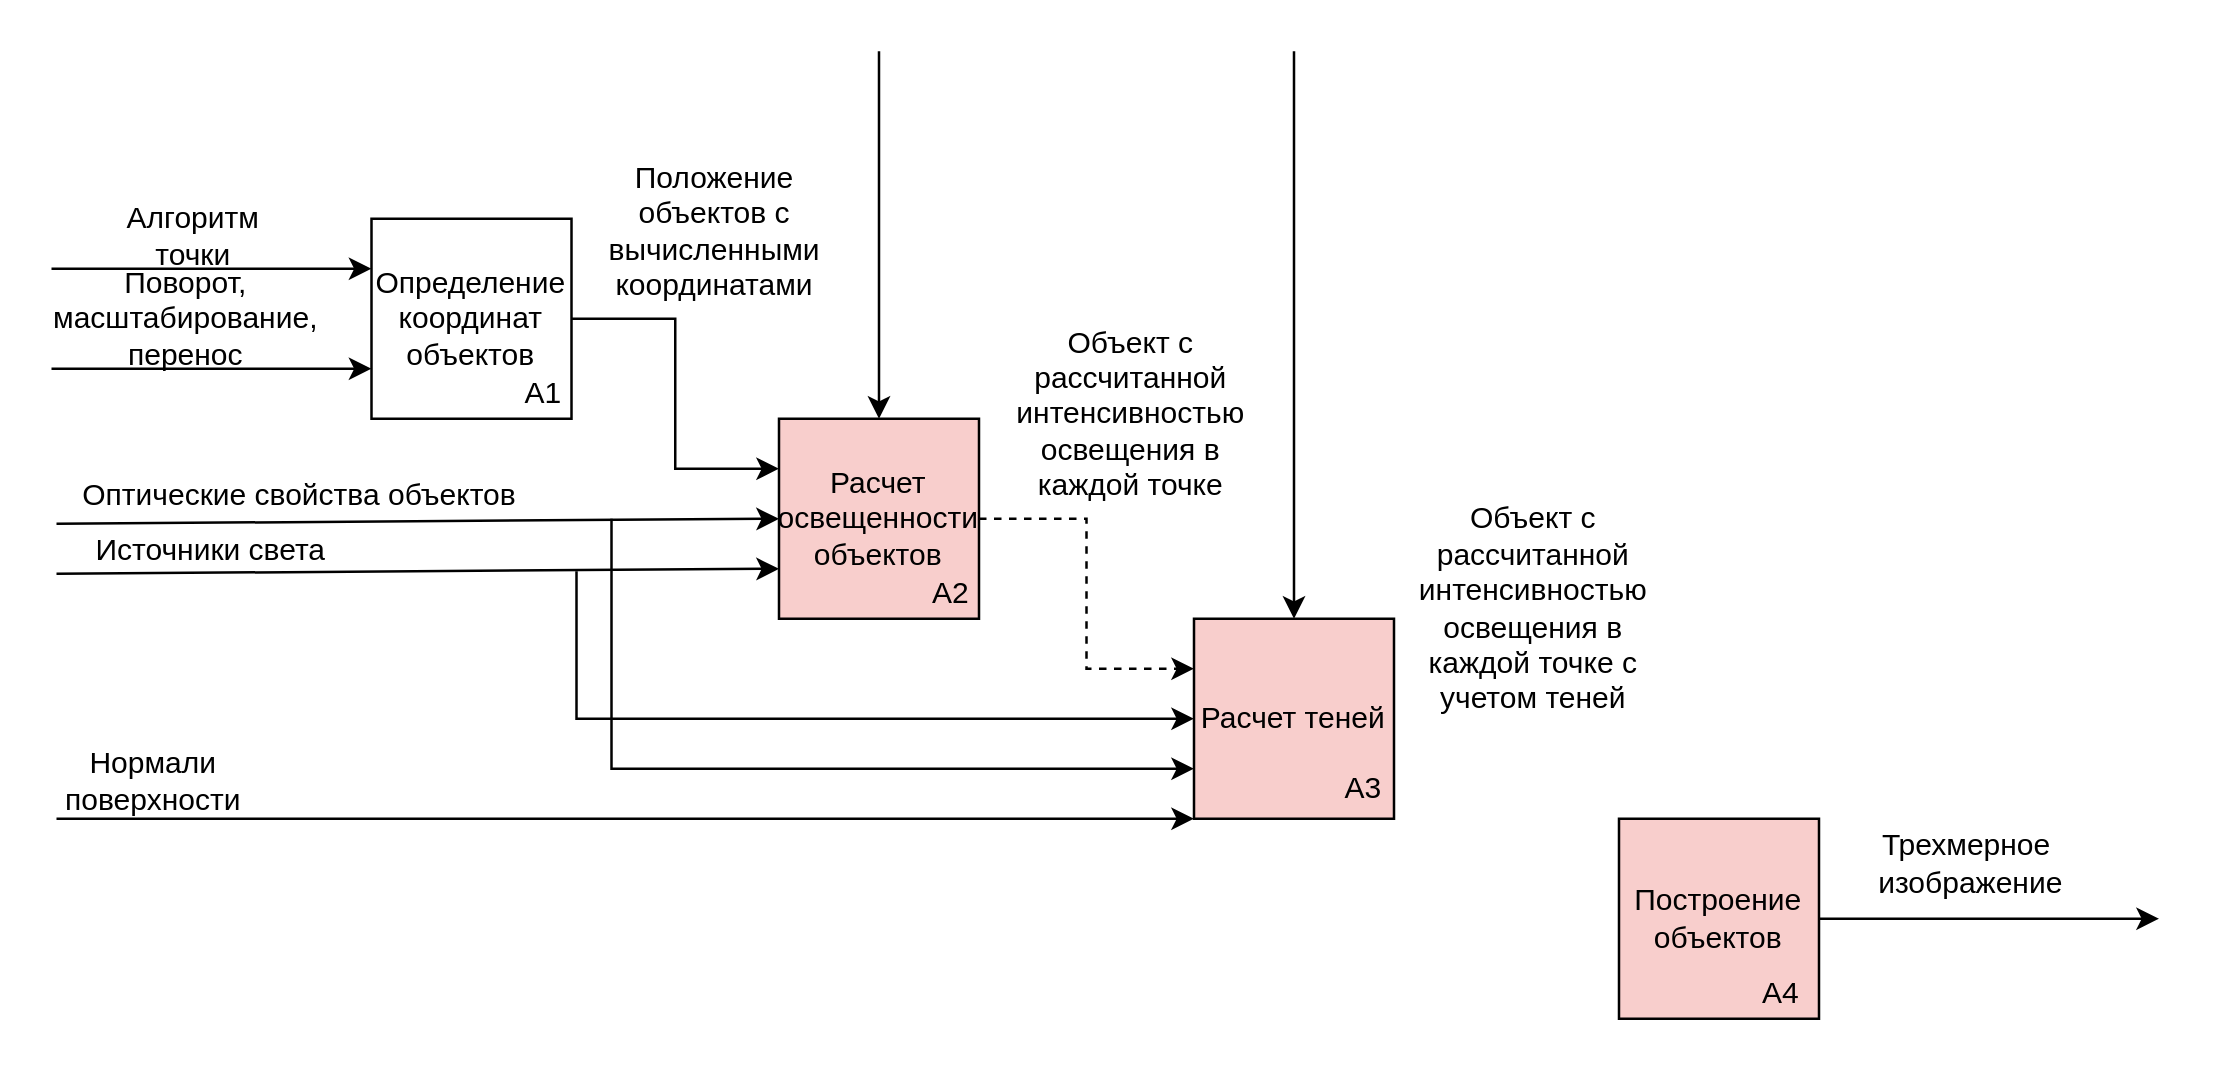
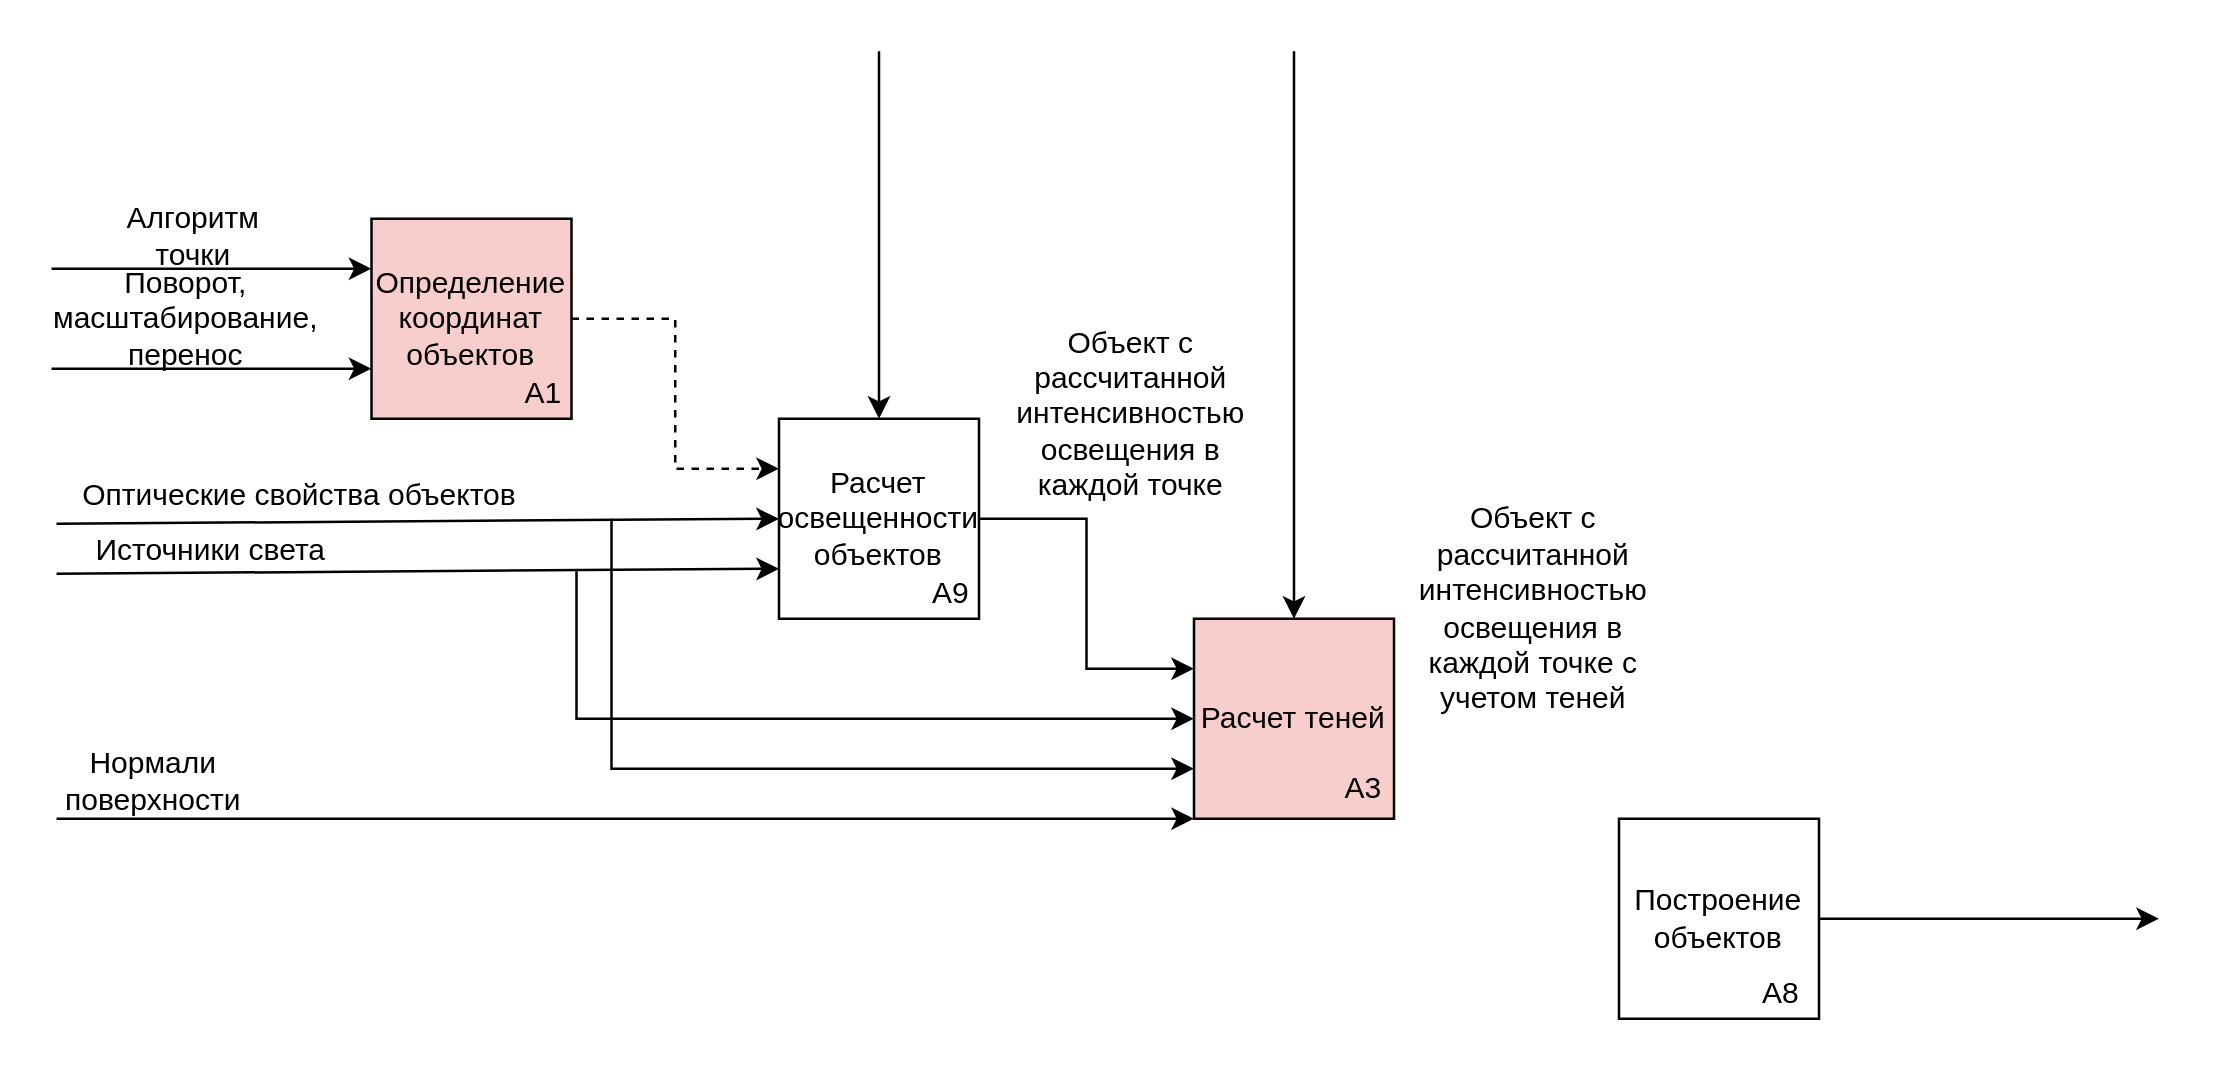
node "Положение объектов с вычисленными координатами": removed
node "Определение координат объектов": fillcolor #ffffff -> #f8cecc
edge "Определение координат объектов" -> "Расчет освещенности объектов": style solid -> dashed
node "Расчет освещенности объектов": fillcolor #f8cecc -> #ffffff
edge "Расчет освещенности объектов" -> "Расчет теней": style dashed -> solid
node "А2": label "А2" -> "А9"
node "Трехмерное изображение": removed
node "Построение объектов": fillcolor #f8cecc -> #ffffff
node "А4": label "А4" -> "А8"
